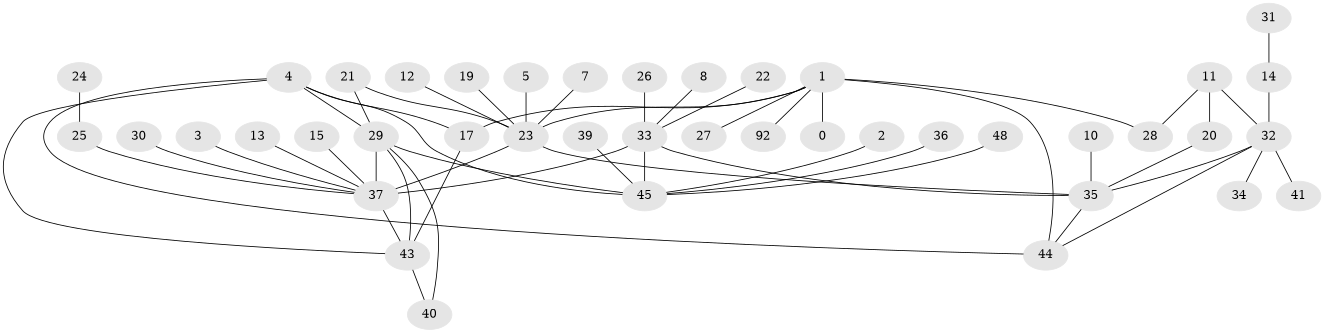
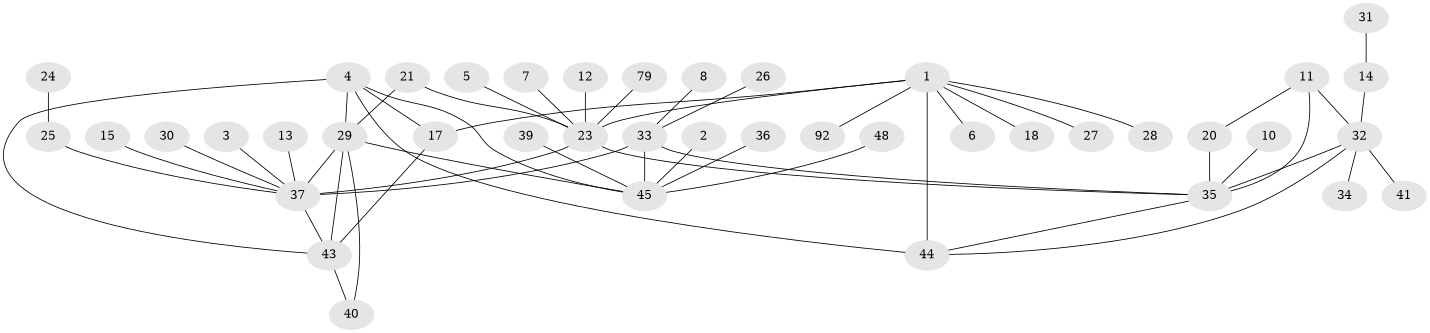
node "19": label "19" -> "79"
node "22": removed
edge "11" -- "28": now "11" -- "35"
node "0": label "0" -> "6"
node "18": added
